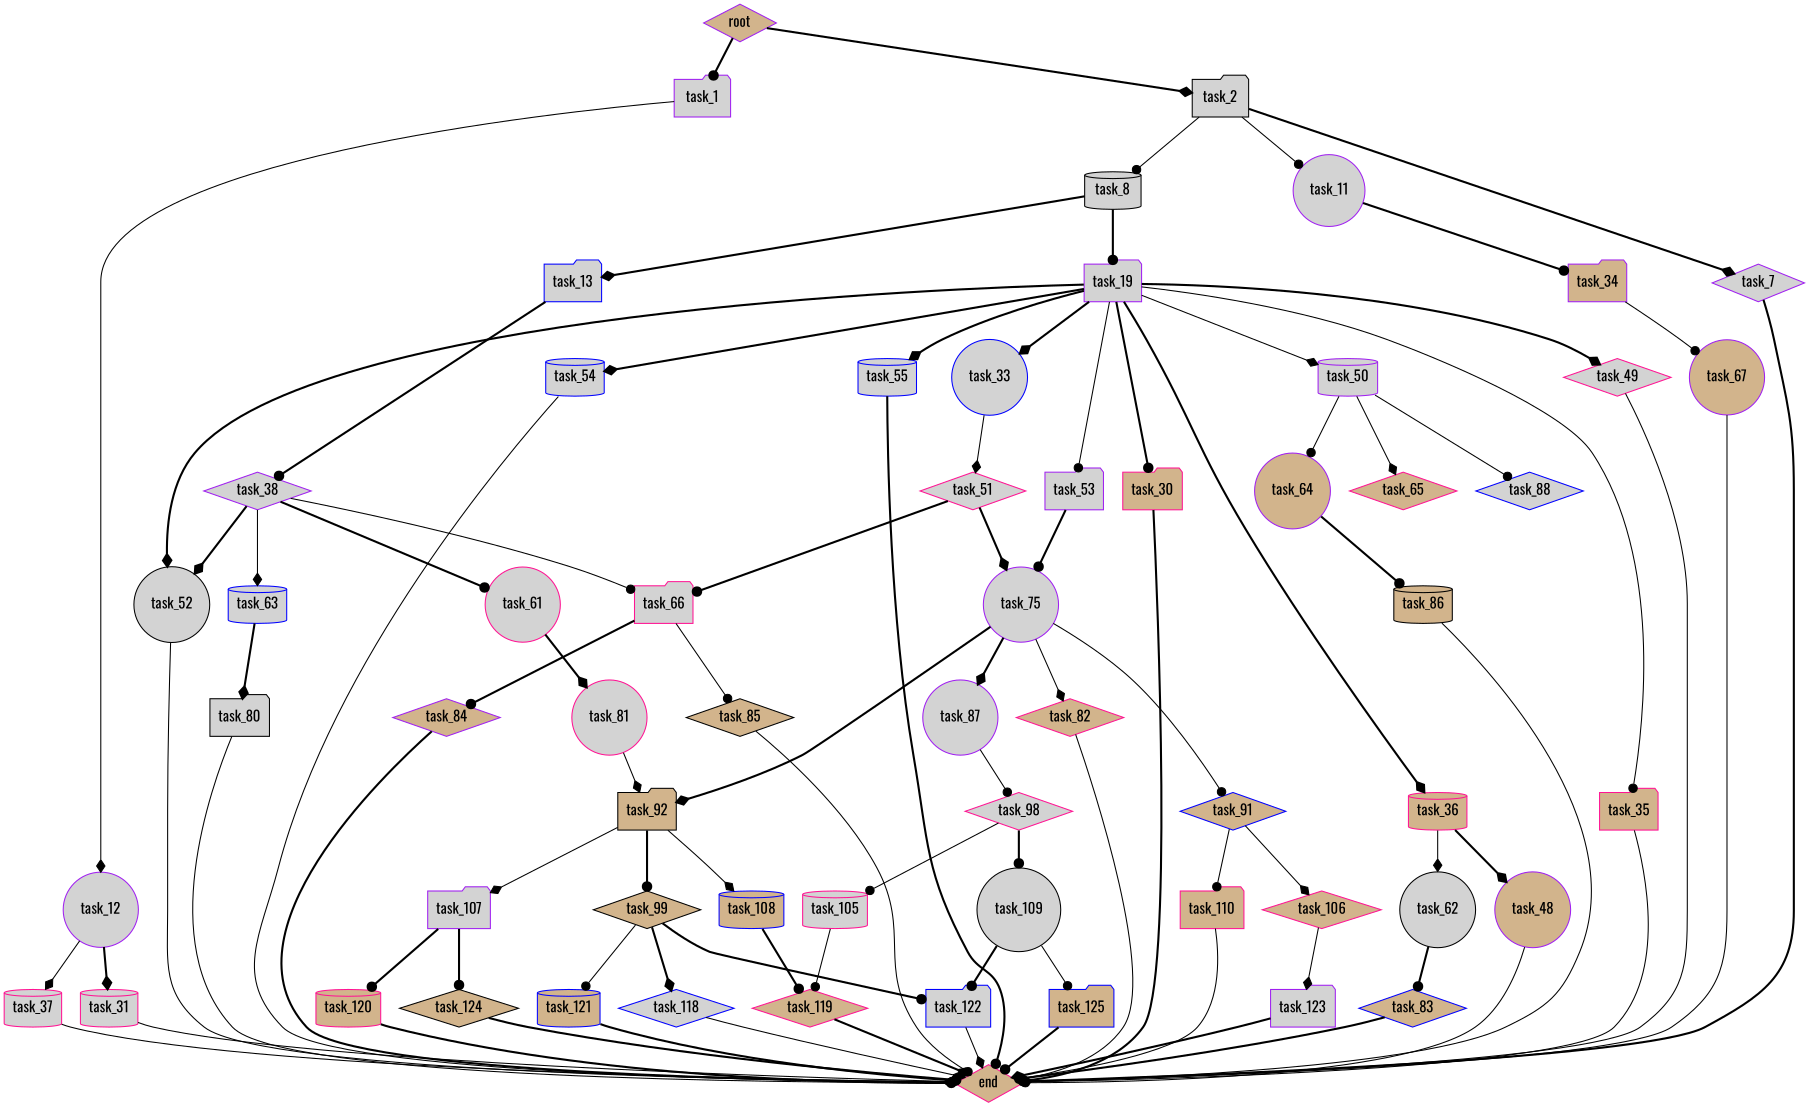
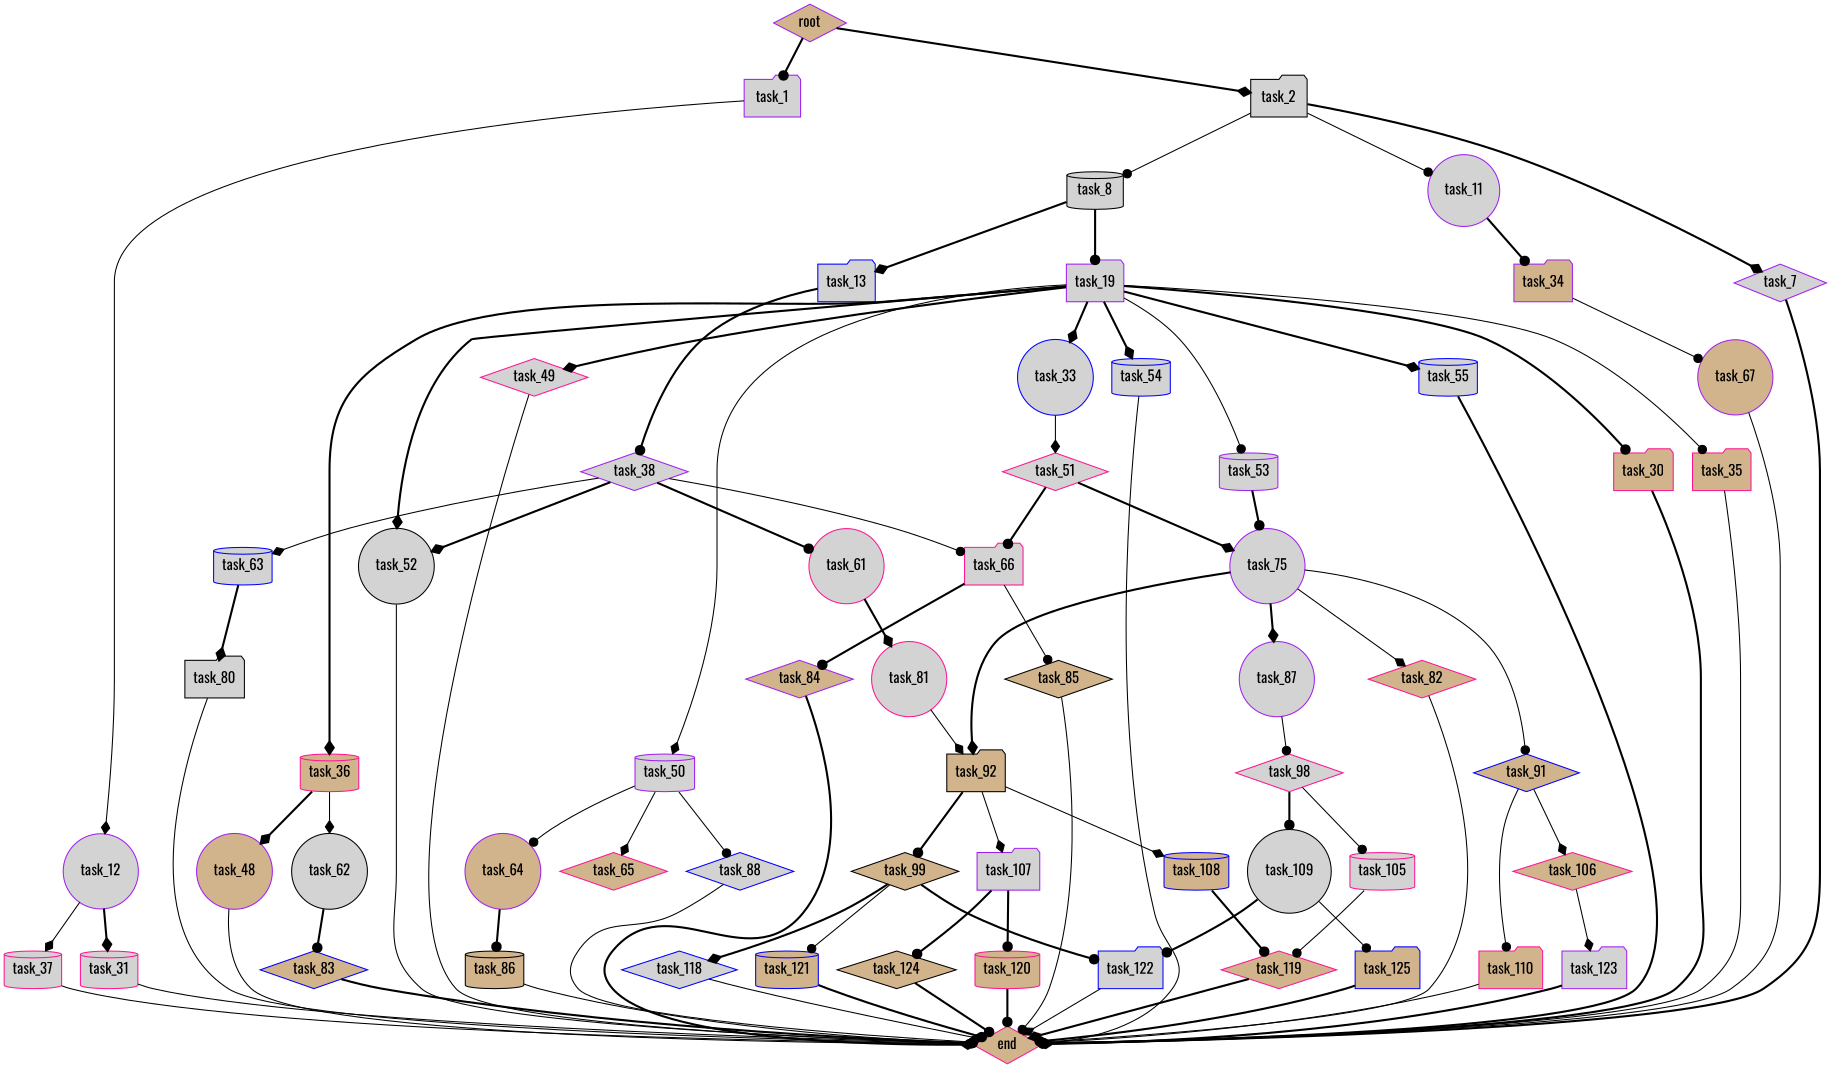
node "task_53": shape folder -> cylinder
edge "task_88" -> "end": added
